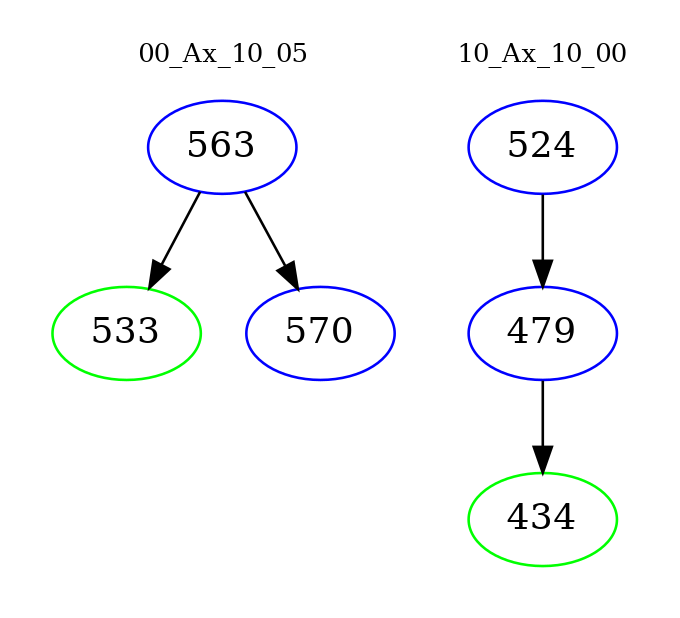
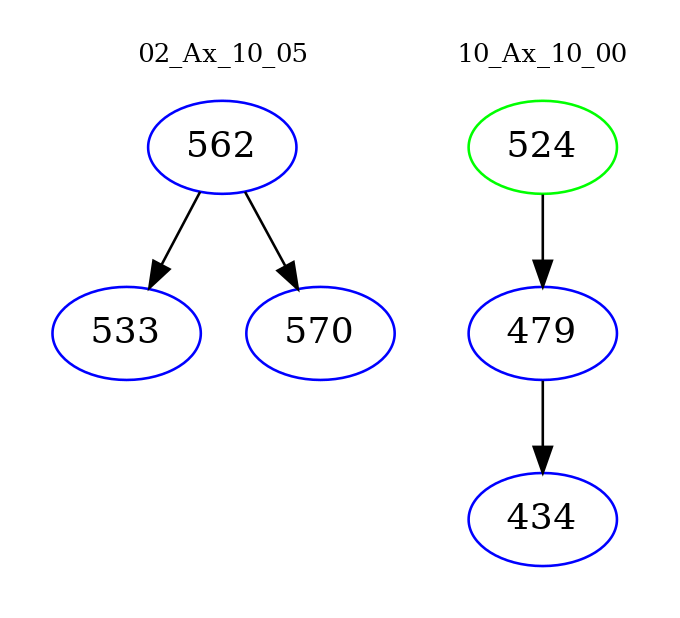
cluster "00_Ax_10_05": label "00_Ax_10_05" -> "02_Ax_10_05"
node "563": label "563" -> "562"
node "524": color blue -> green
node "533": color green -> blue
node "434": color green -> blue
